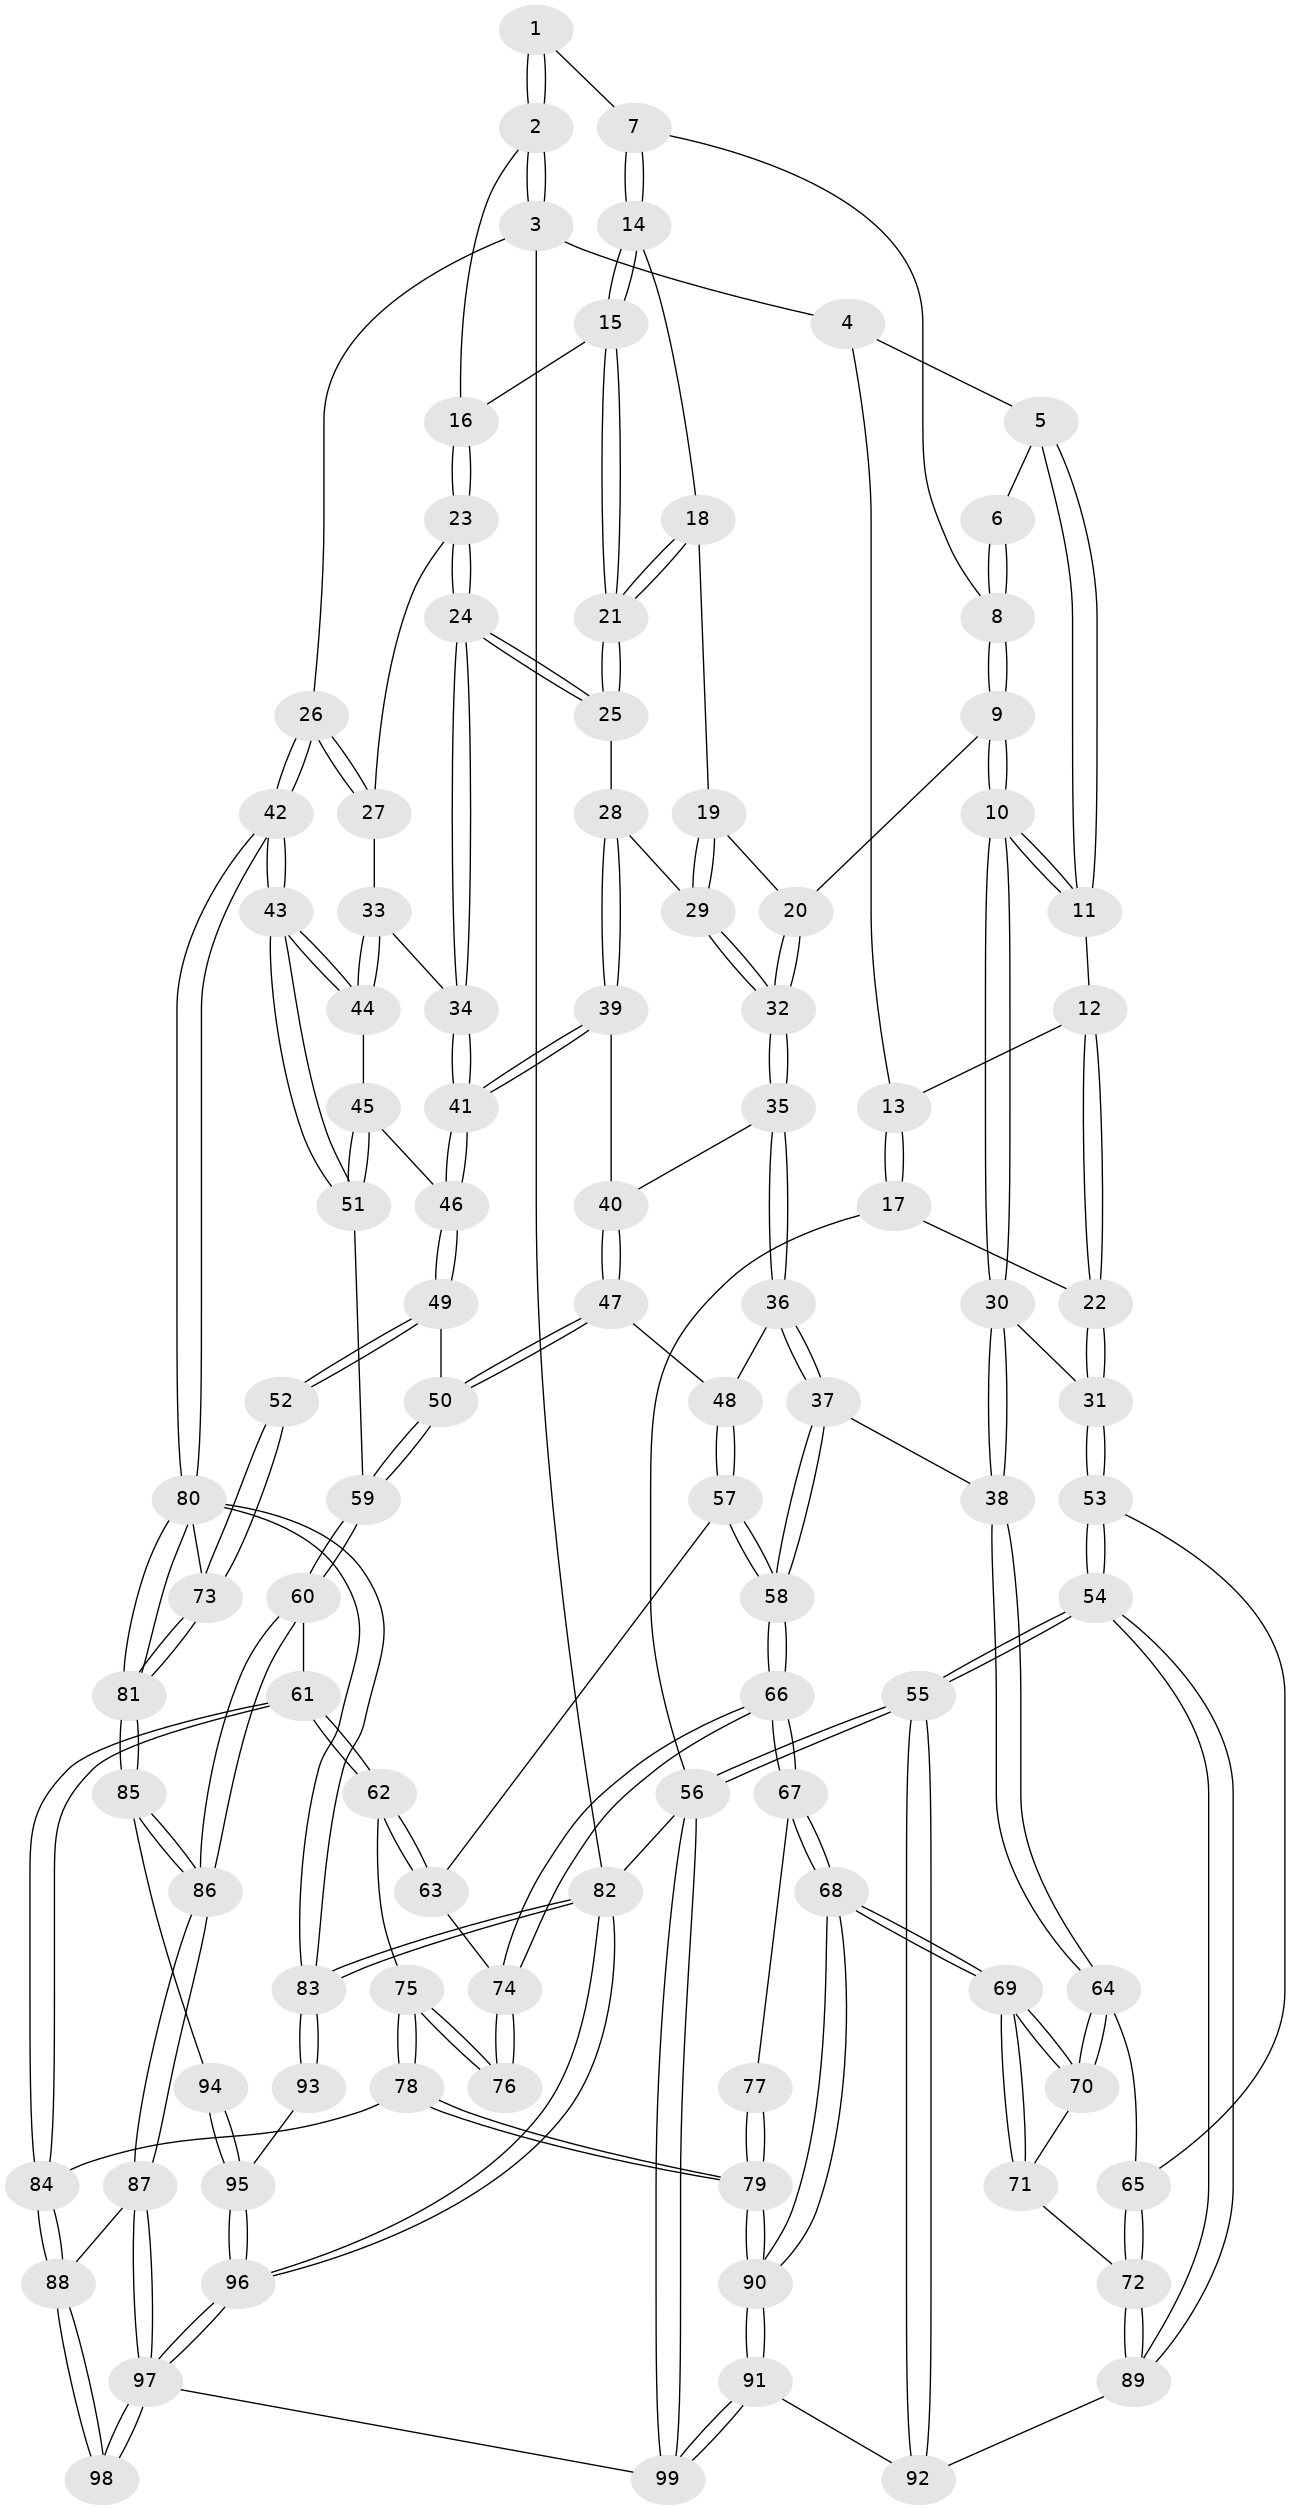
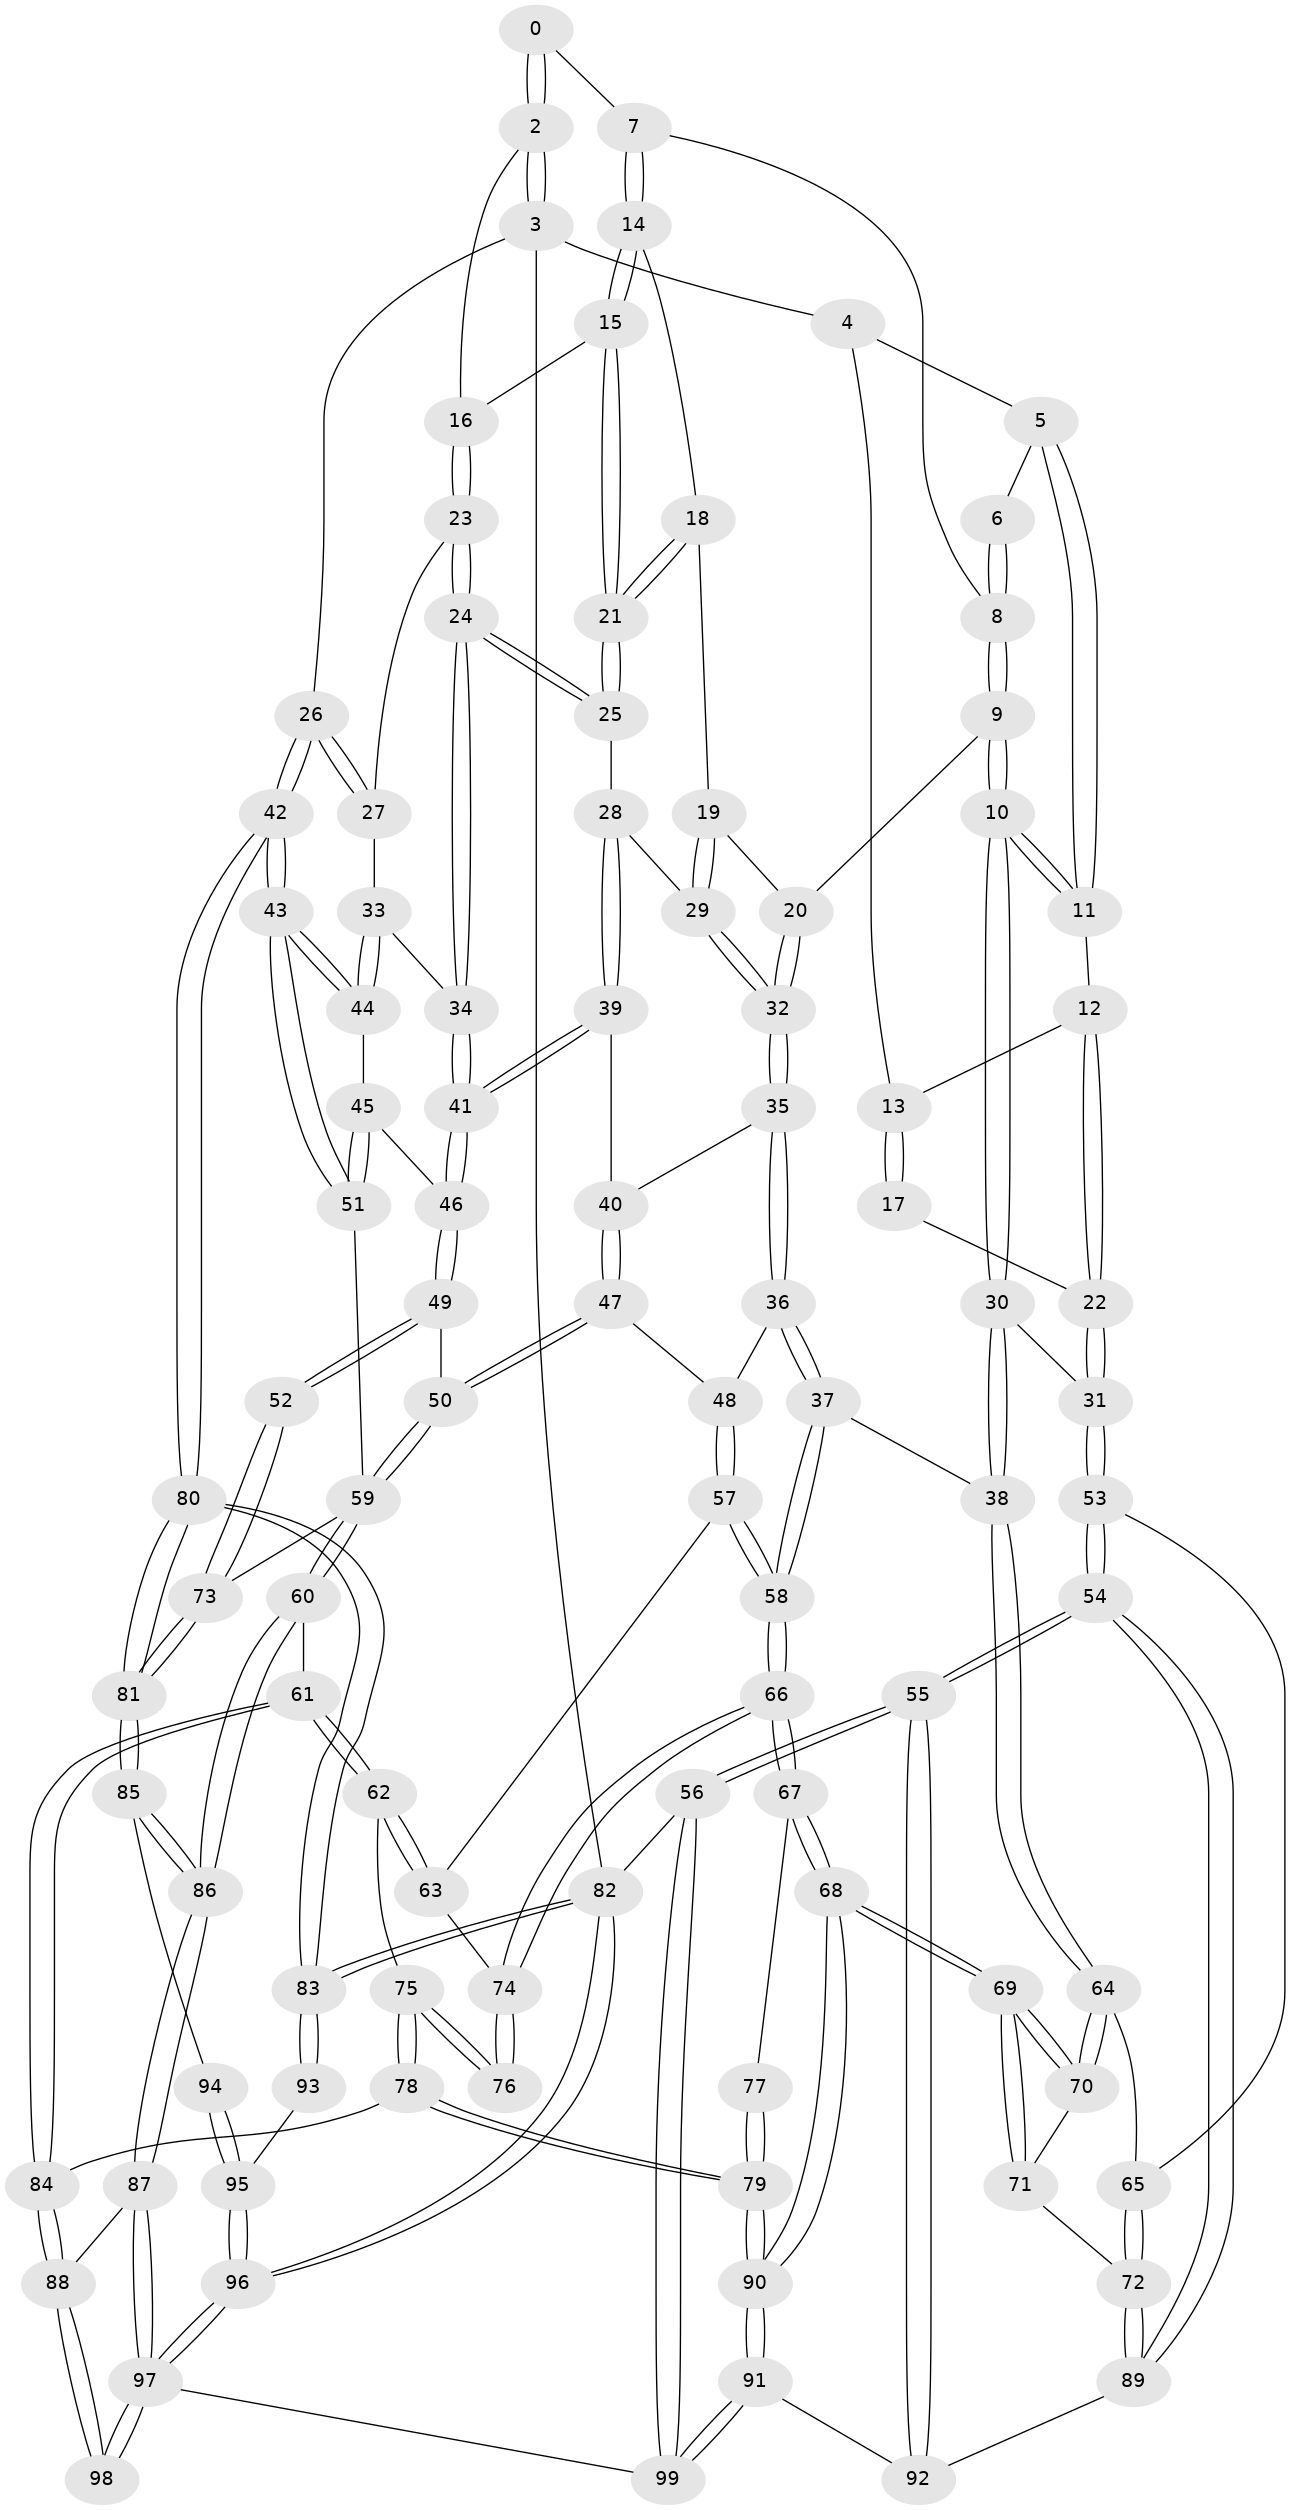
node "1": label "1" -> "0"
edge "17" -- "56": removed
edge "80" -- "73": now "59" -- "73"
